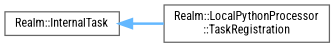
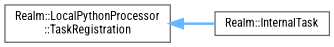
edge "Realm::LocalPythonProcessor ::TaskRegistration" -> "Realm::InternalTask": reversed
